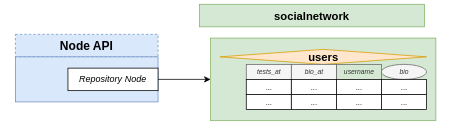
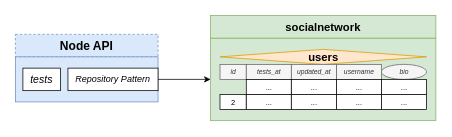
node "socialnetwork": moved (312, 15) -> (323, 27)
node "id": added
node "bio_at": label "bio_at" -> "updated_at"
node "username": fillcolor #d5e8d4 -> #f5f5f5
node "tests": added
node "Repository Node": label "Repository Node" -> "Repository Pattern"
node "2": added
